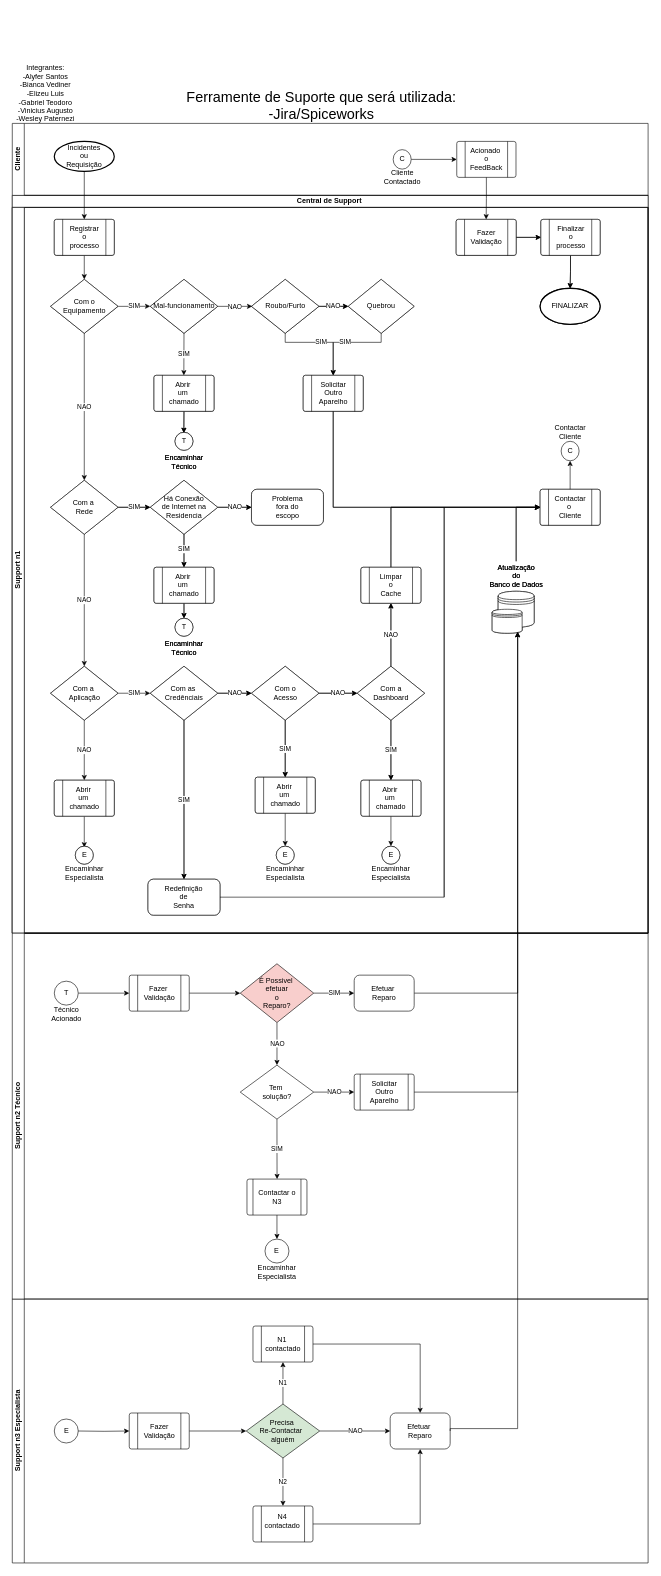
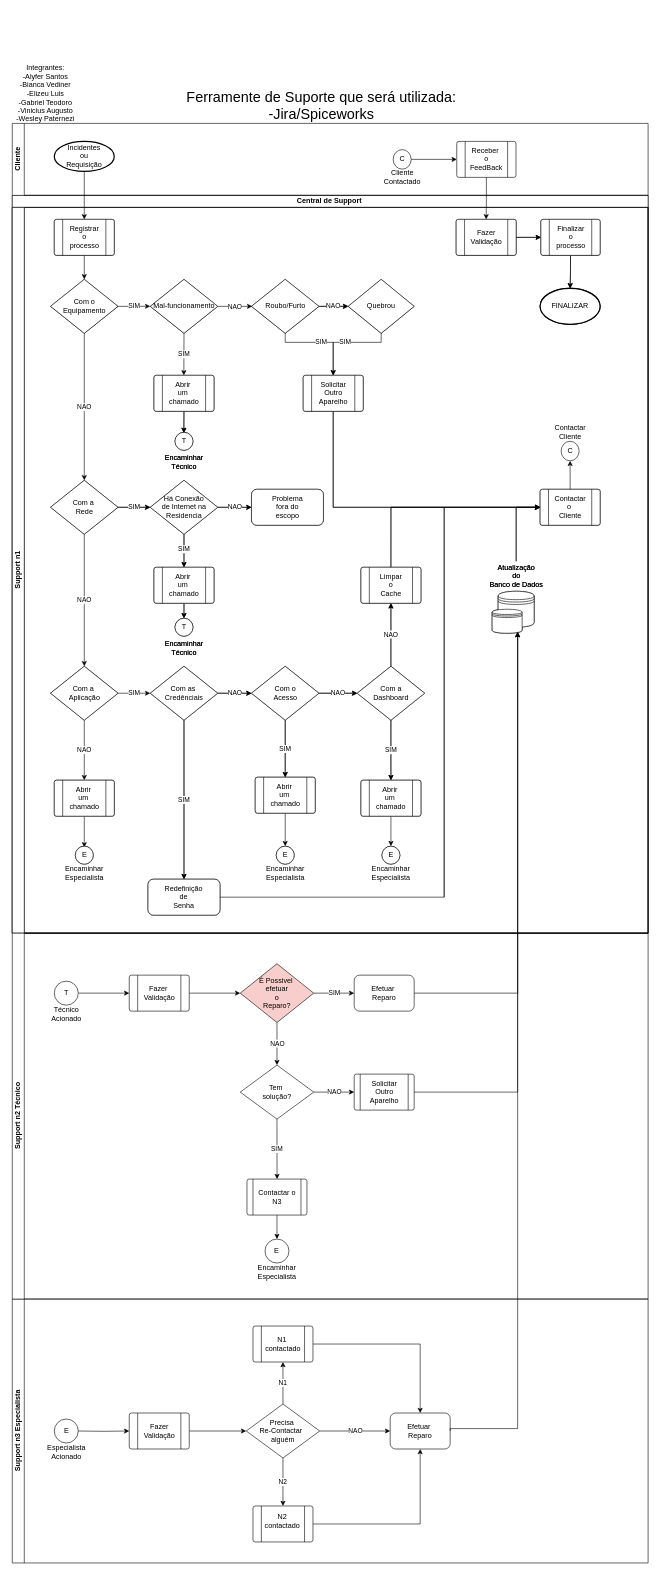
node "Acionado o FeedBack": label "Acionado o FeedBack" -> "Receber o FeedBack"
node "Precisa Re-Contactar alguém": fillcolor #d5e8d4 -> #ffffff
node "Especialista Acionado": added
node "N4 contactado": label "N4 contactado" -> "N2 contactado"
